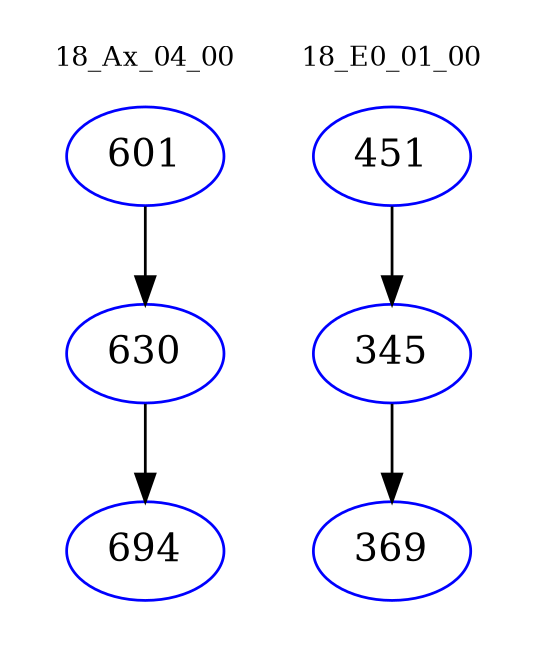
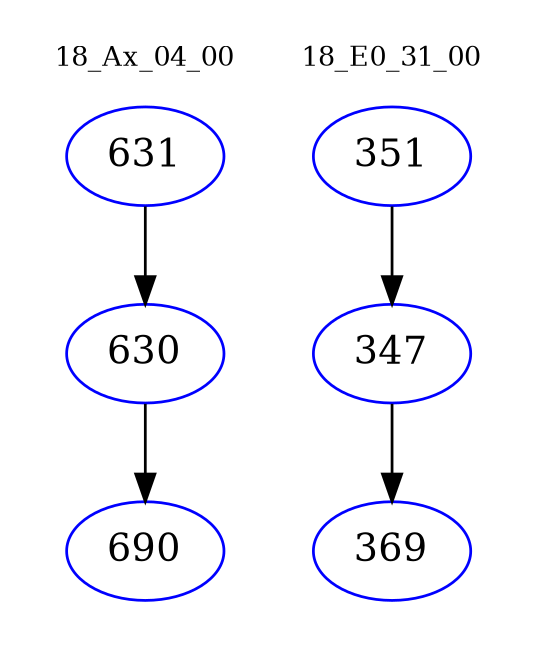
cluster "18_E0_01_00": label "18_E0_01_00" -> "18_E0_31_00"
node "601": label "601" -> "631"
node "451": label "451" -> "351"
node "345": label "345" -> "347"
node "694": label "694" -> "690"
